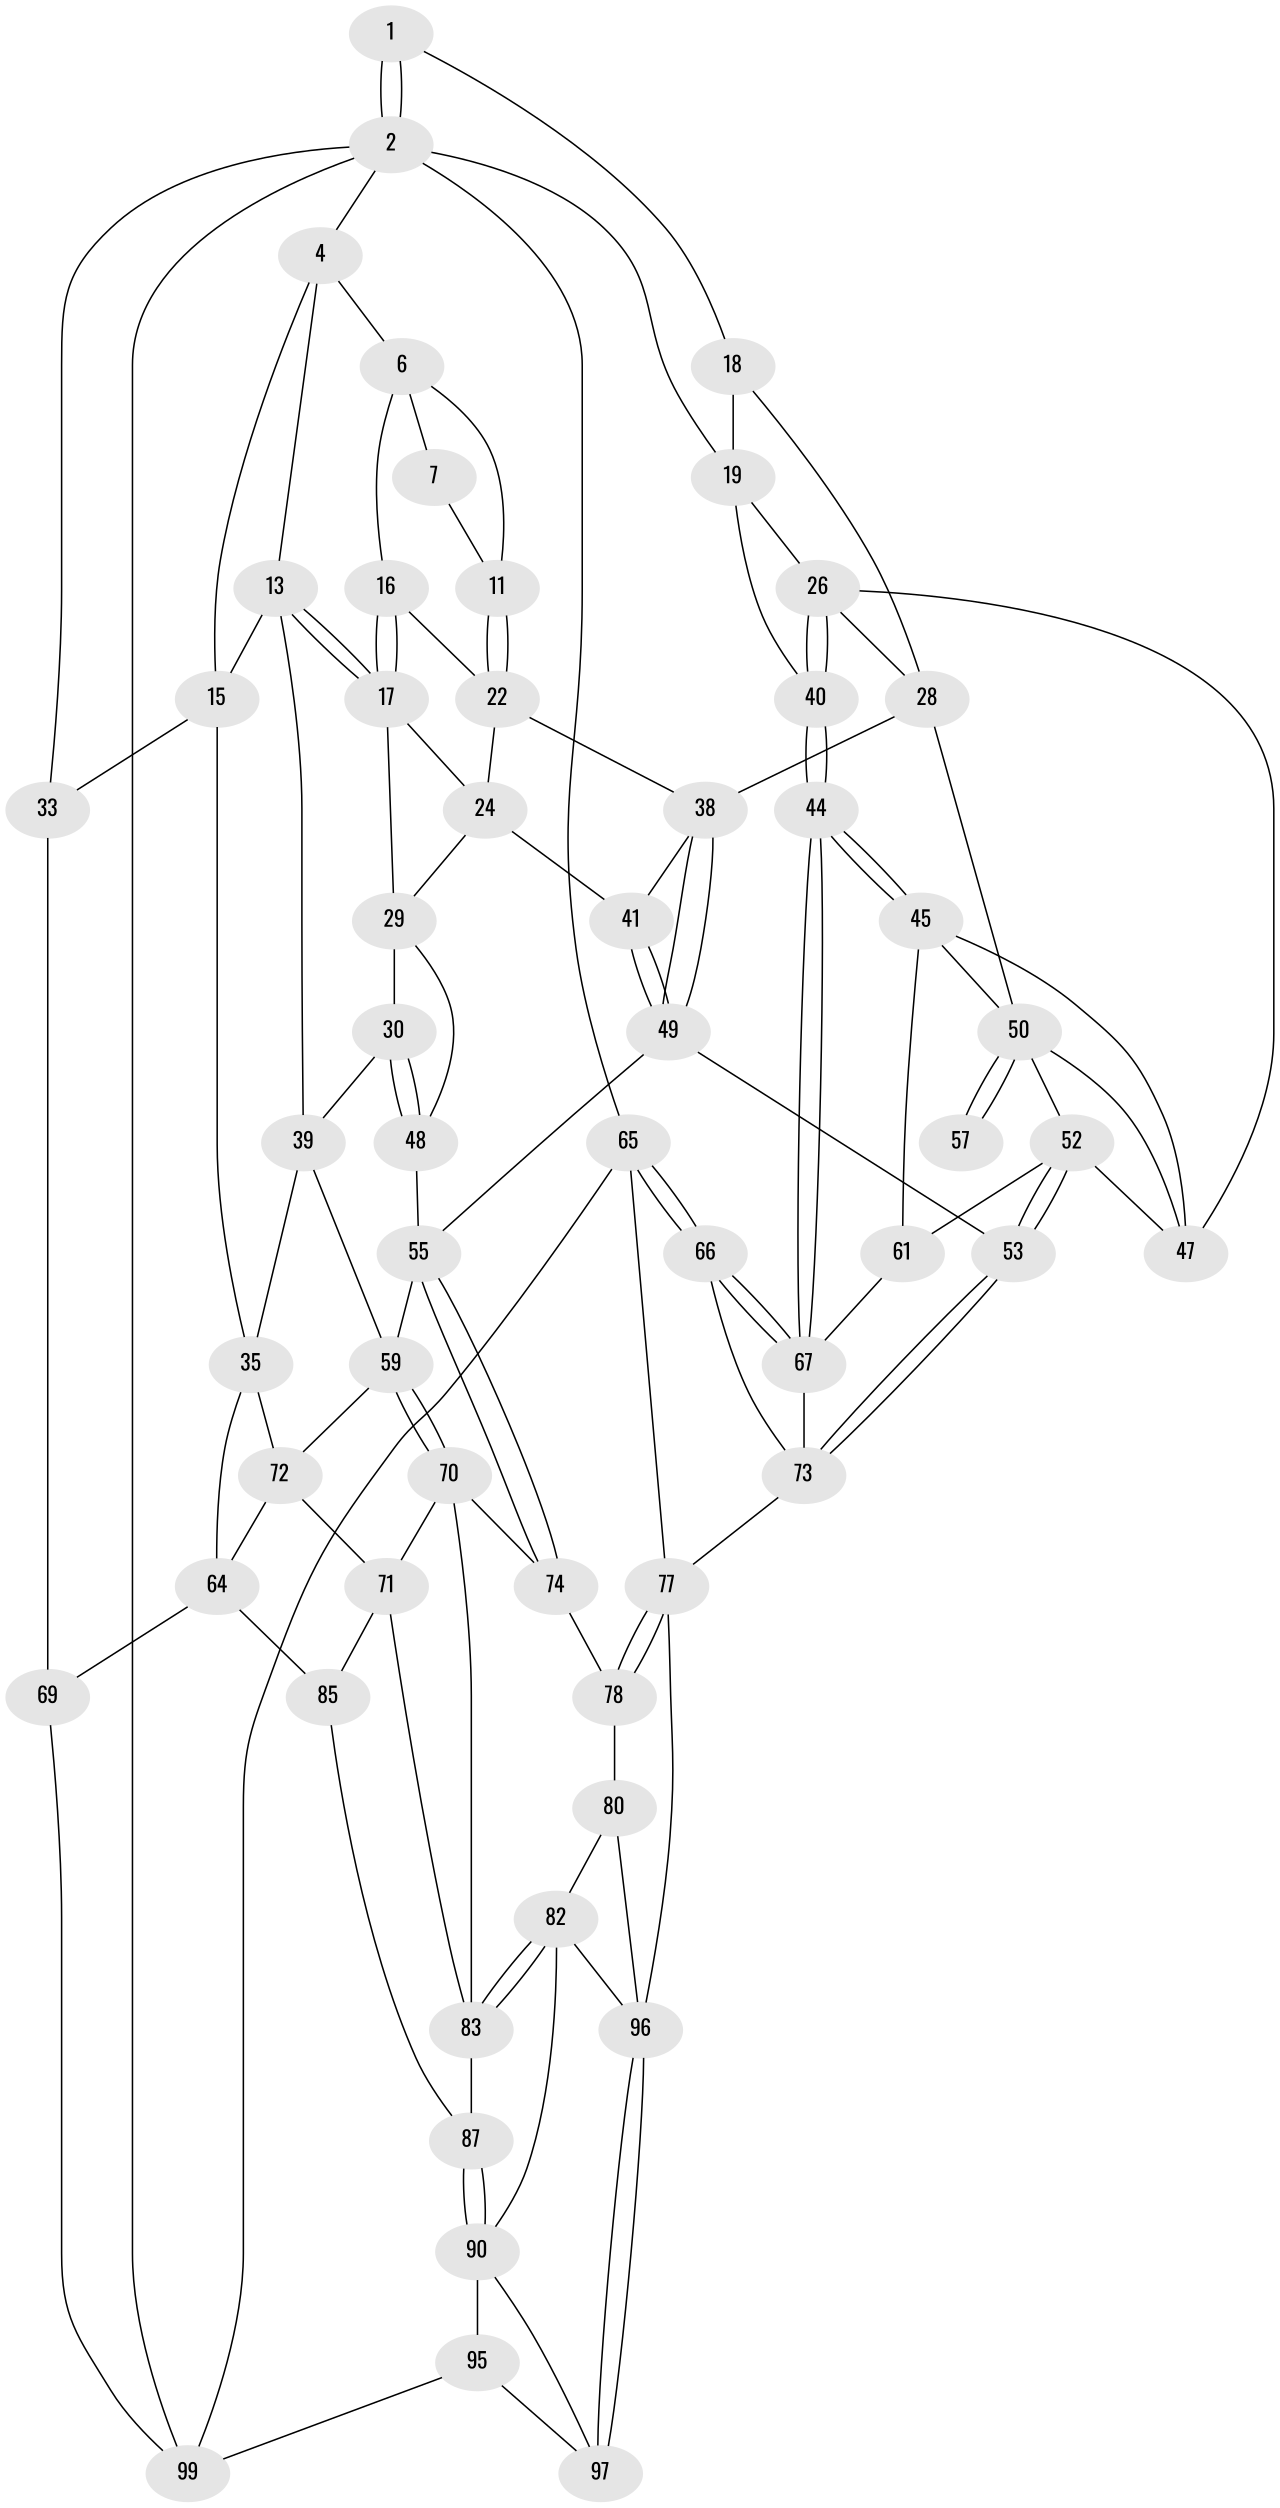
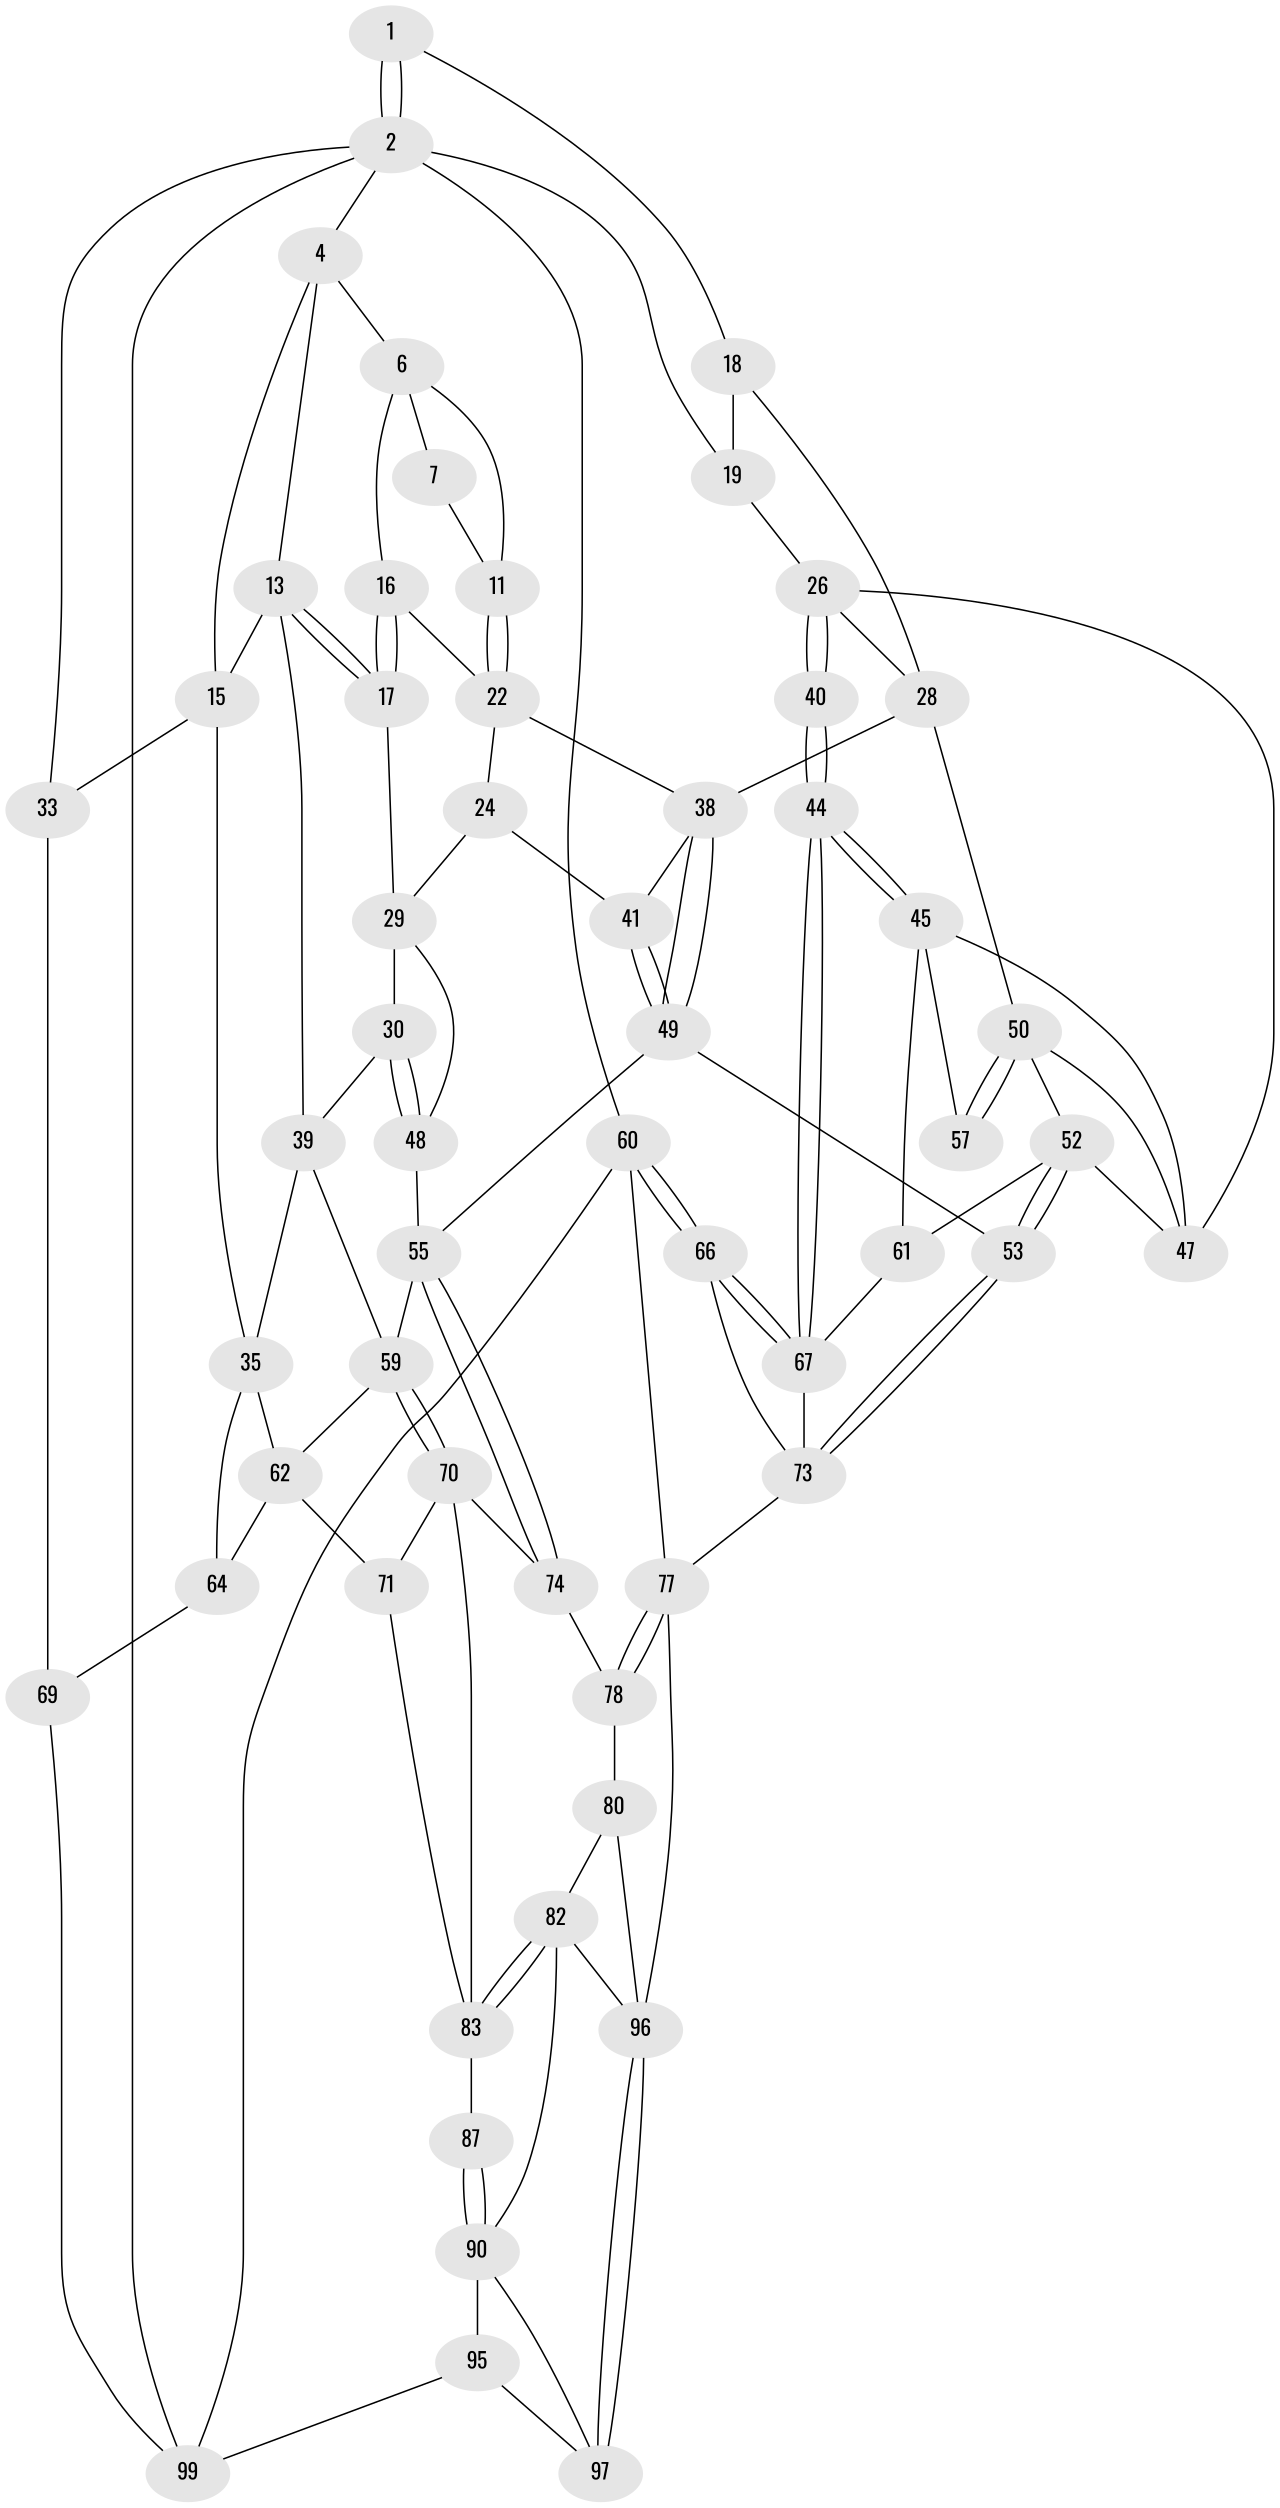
edge "19" -- "40": removed
edge "17" -- "24": removed
edge "45" -- "50": now "45" -- "57"
node "65": label "65" -> "60"
node "72": label "72" -> "62"
node "85": removed
